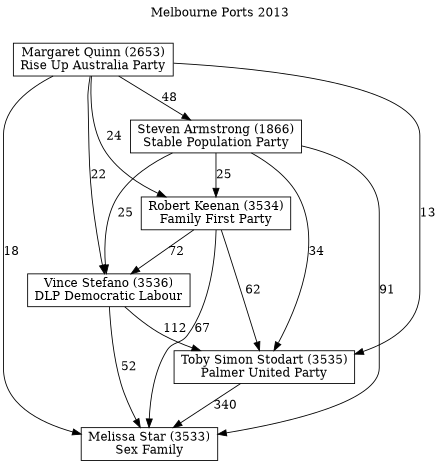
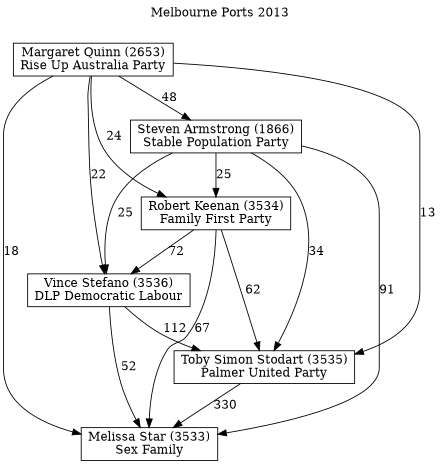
edge "Toby Simon Stodart (3535) Palmer United Party" -> "Melissa Star (3533) Sex Family": label "340" -> "330"
